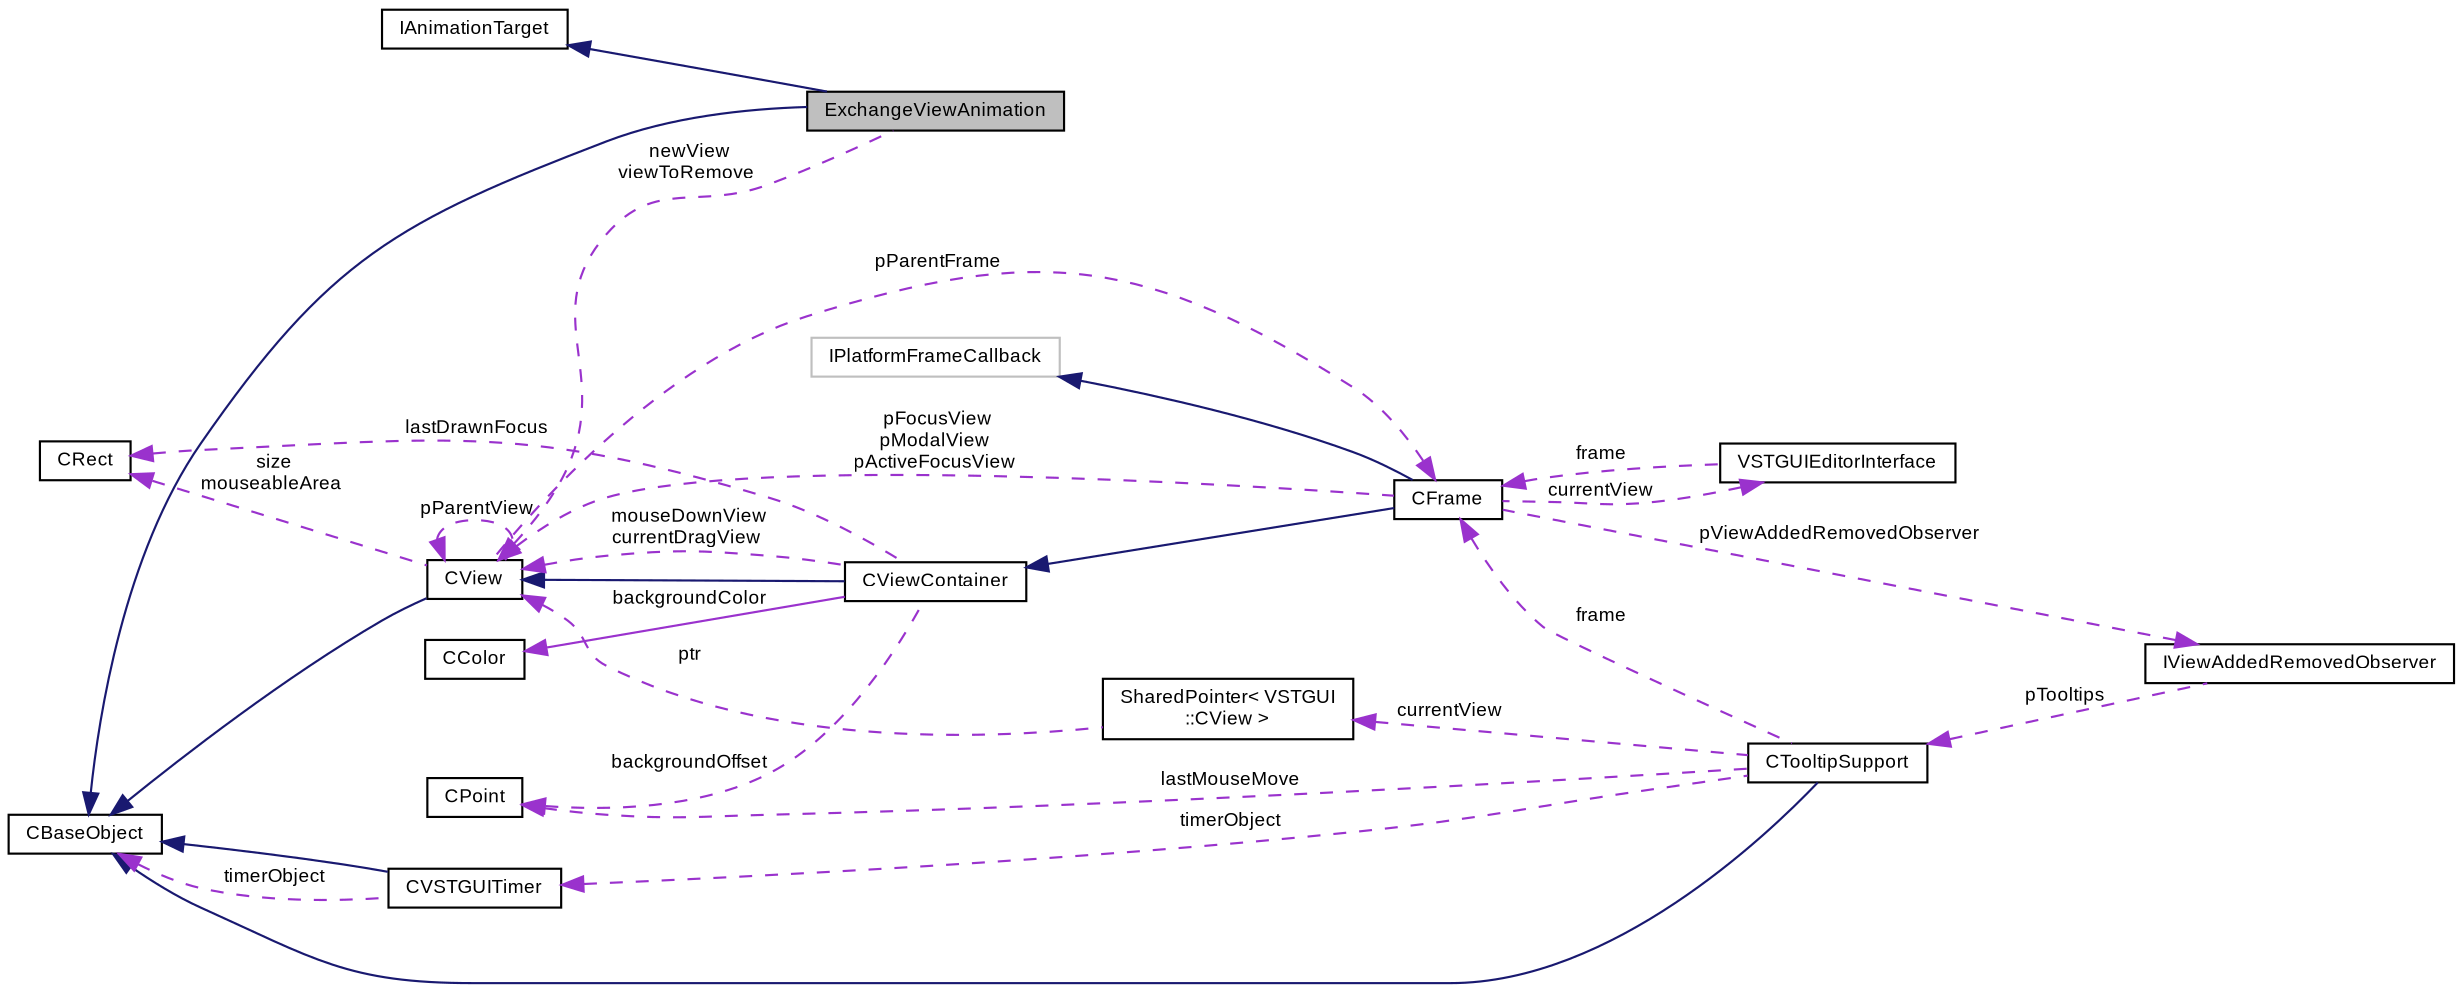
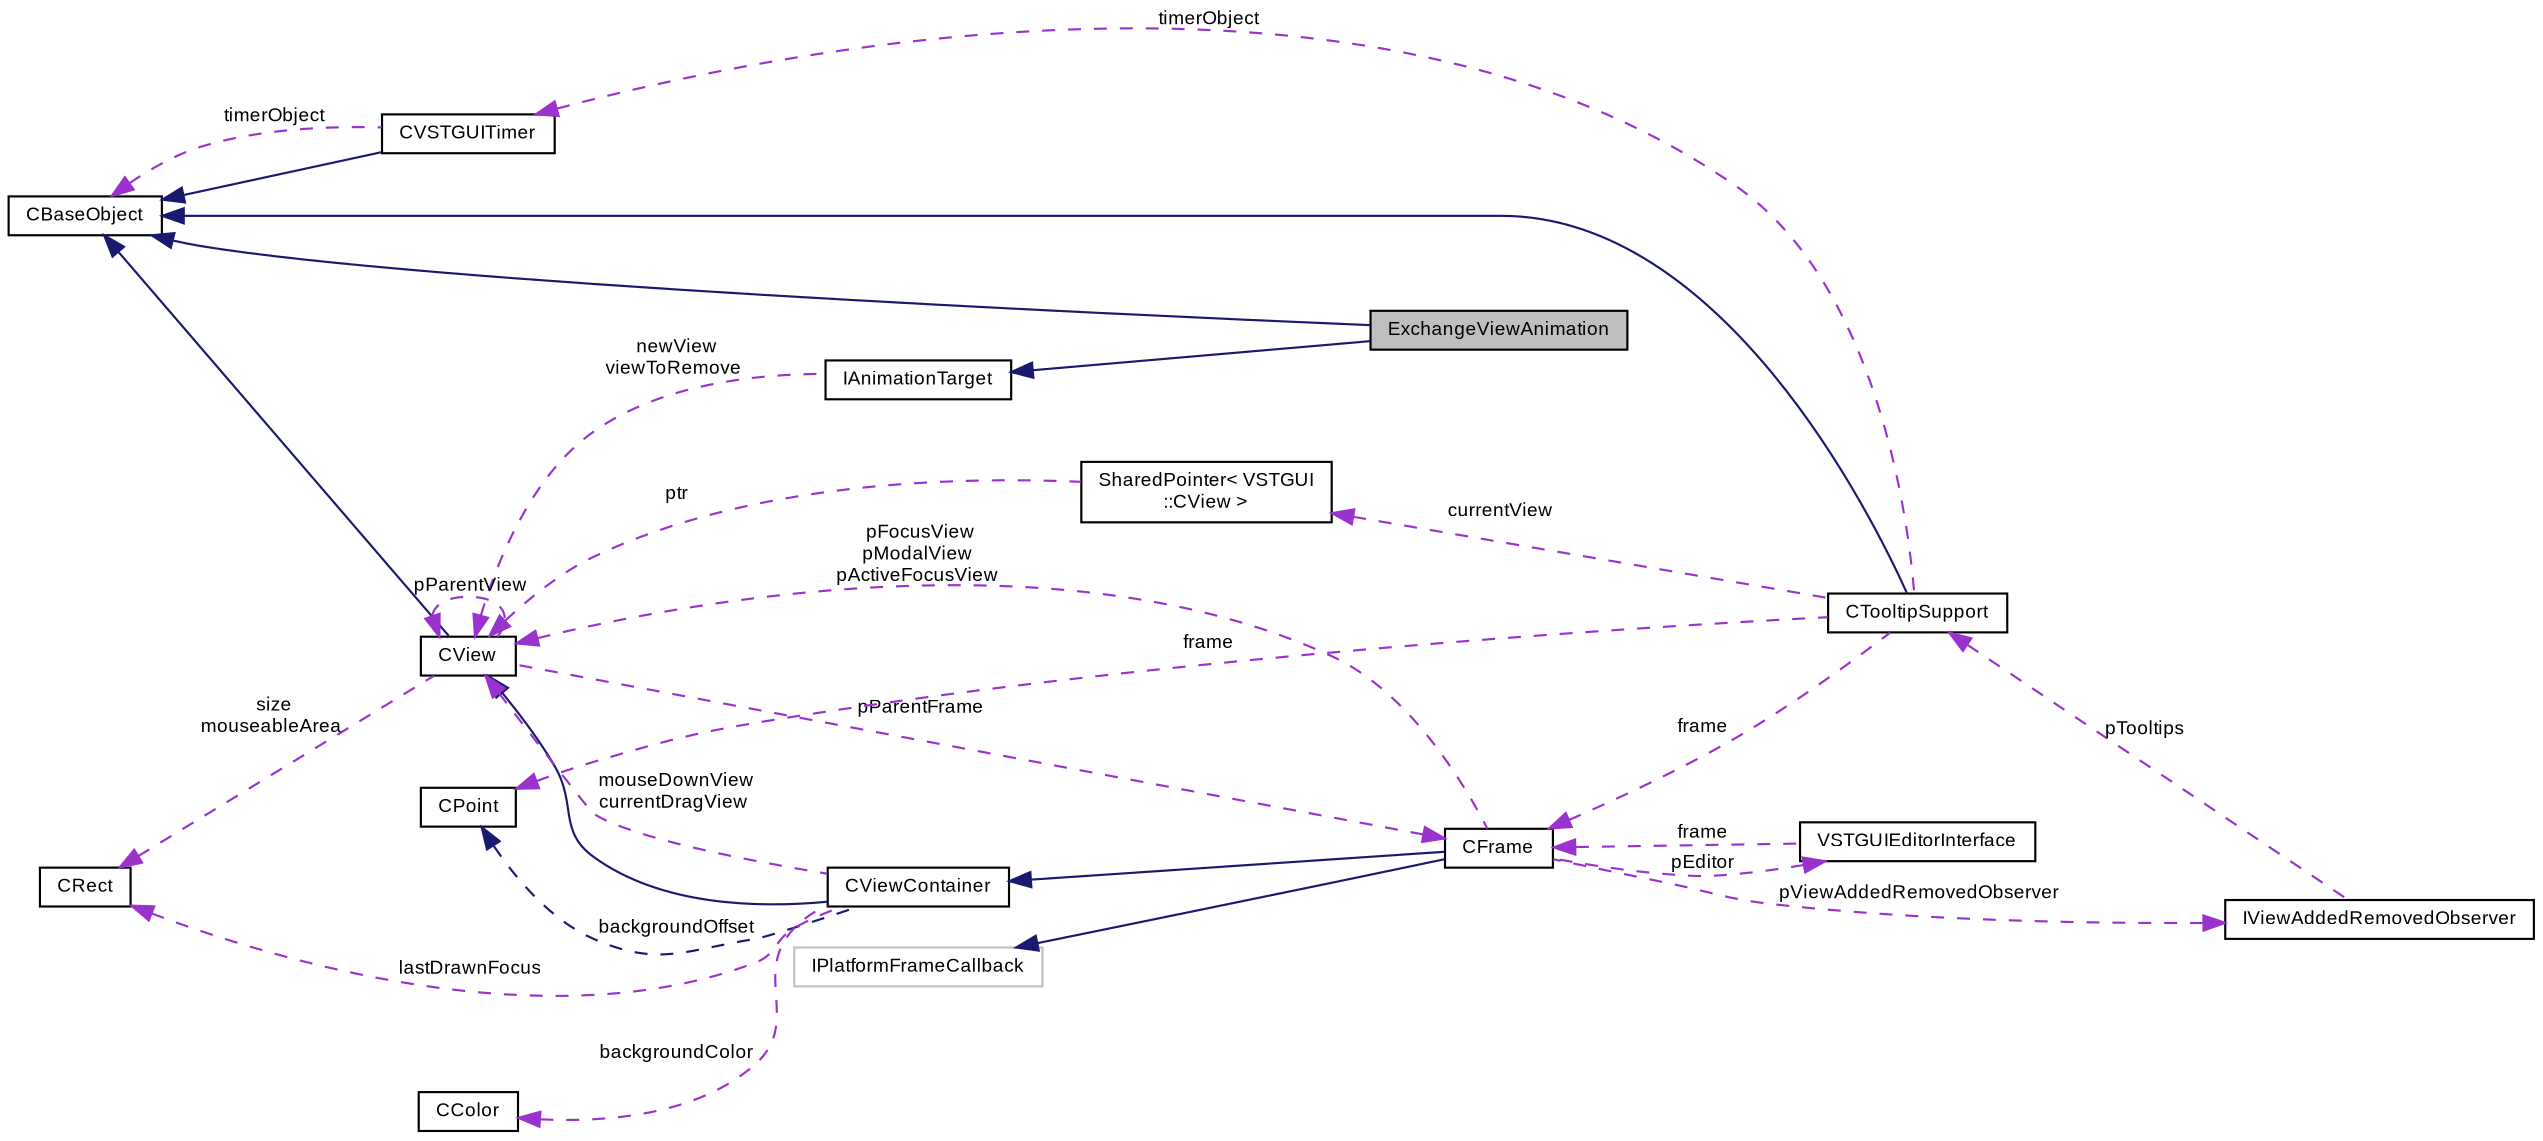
edge "ExchangeViewAnimation" -> "CView": now "IAnimationTarget" -> "CView"
edge "CFrame" -> "VSTGUIEditorInterface": label " currentView" -> " pEditor"
edge "CViewContainer" -> "CColor": style solid -> dashed
edge "CViewContainer" -> "CPoint": color darkorchid3 -> midnightblue
edge "CTooltipSupport" -> "CPoint": label " lastMouseMove" -> " frame"
